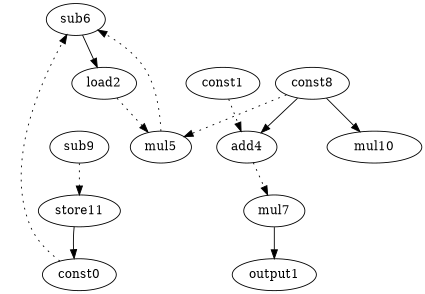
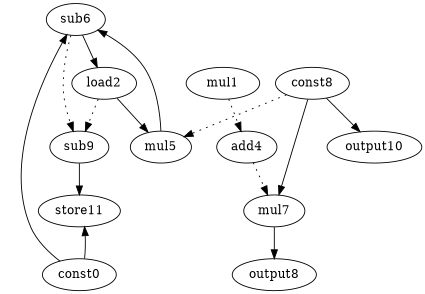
edge "mul5" -> "sub6": style dotted -> solid
edge "sub6" -> "sub9": added
node "const1": label "const1" -> "mul1"
edge "load2" -> "sub9": added
edge "load2" -> "mul5": style dotted -> solid
edge "const8" -> "add4": now "const8" -> "mul7"
node "mul10": label "mul10" -> "output10"
edge "const0" -> "sub6": style dotted -> solid
edge "sub9" -> "store11": style dotted -> solid
edge "store11" -> "const0": reversed
node "output1": label "output1" -> "output8"
